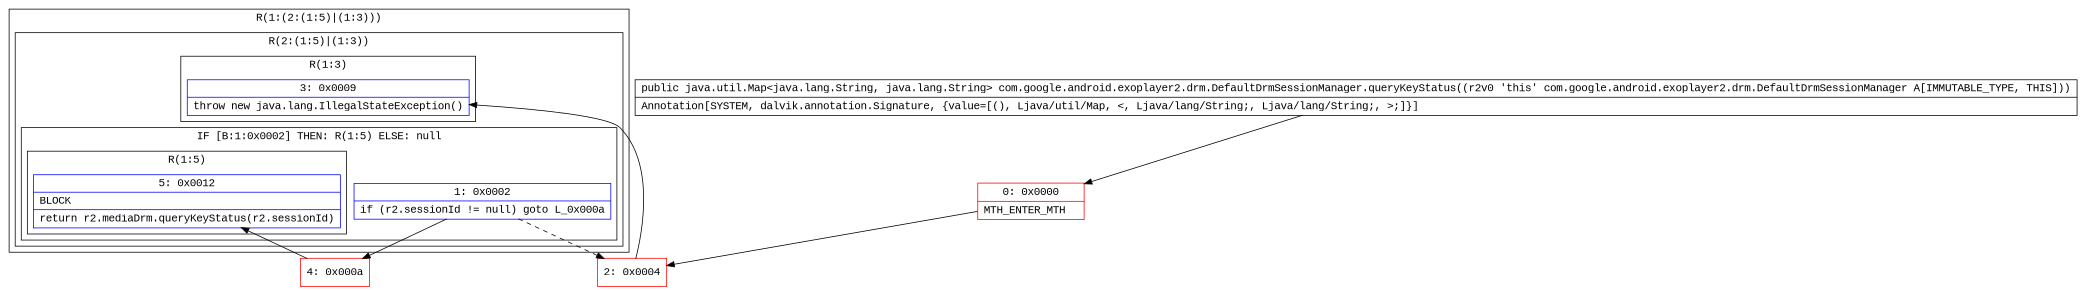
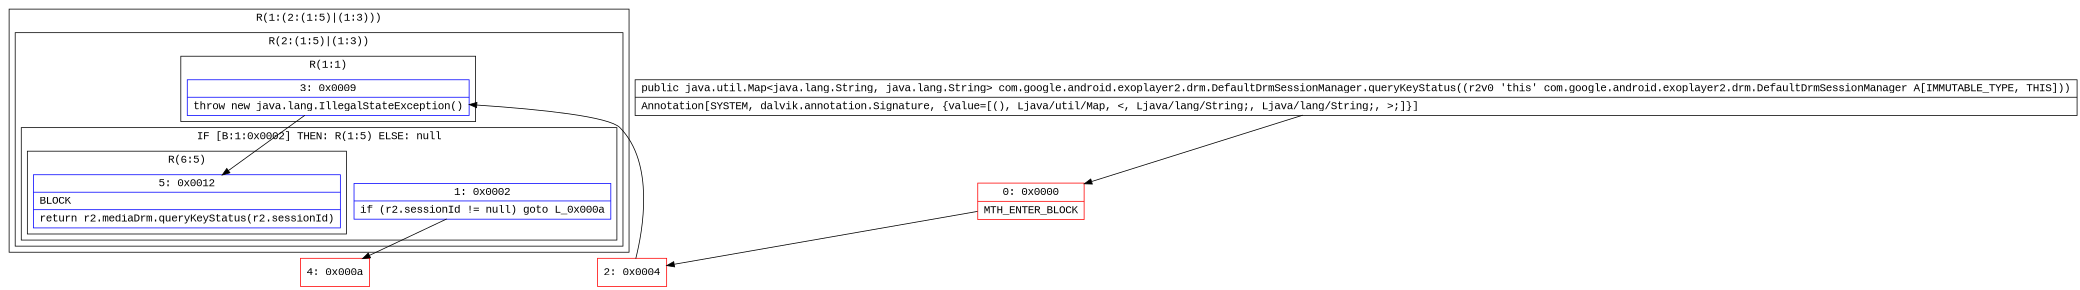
cluster "R(1:3)": label "R(1:3)" -> "R(1:1)"
cluster "R(1:5)": label "R(1:5)" -> "R(6:5)"
node "0: 0x0000": text "MTH_ENTER_MTH" -> "MTH_ENTER_BLOCK"
edge "1: 0x0002" -> "2: 0x0004": removed
edge "4: 0x000a" -> "5: 0x0012": now "3: 0x0009" -> "5: 0x0012"
